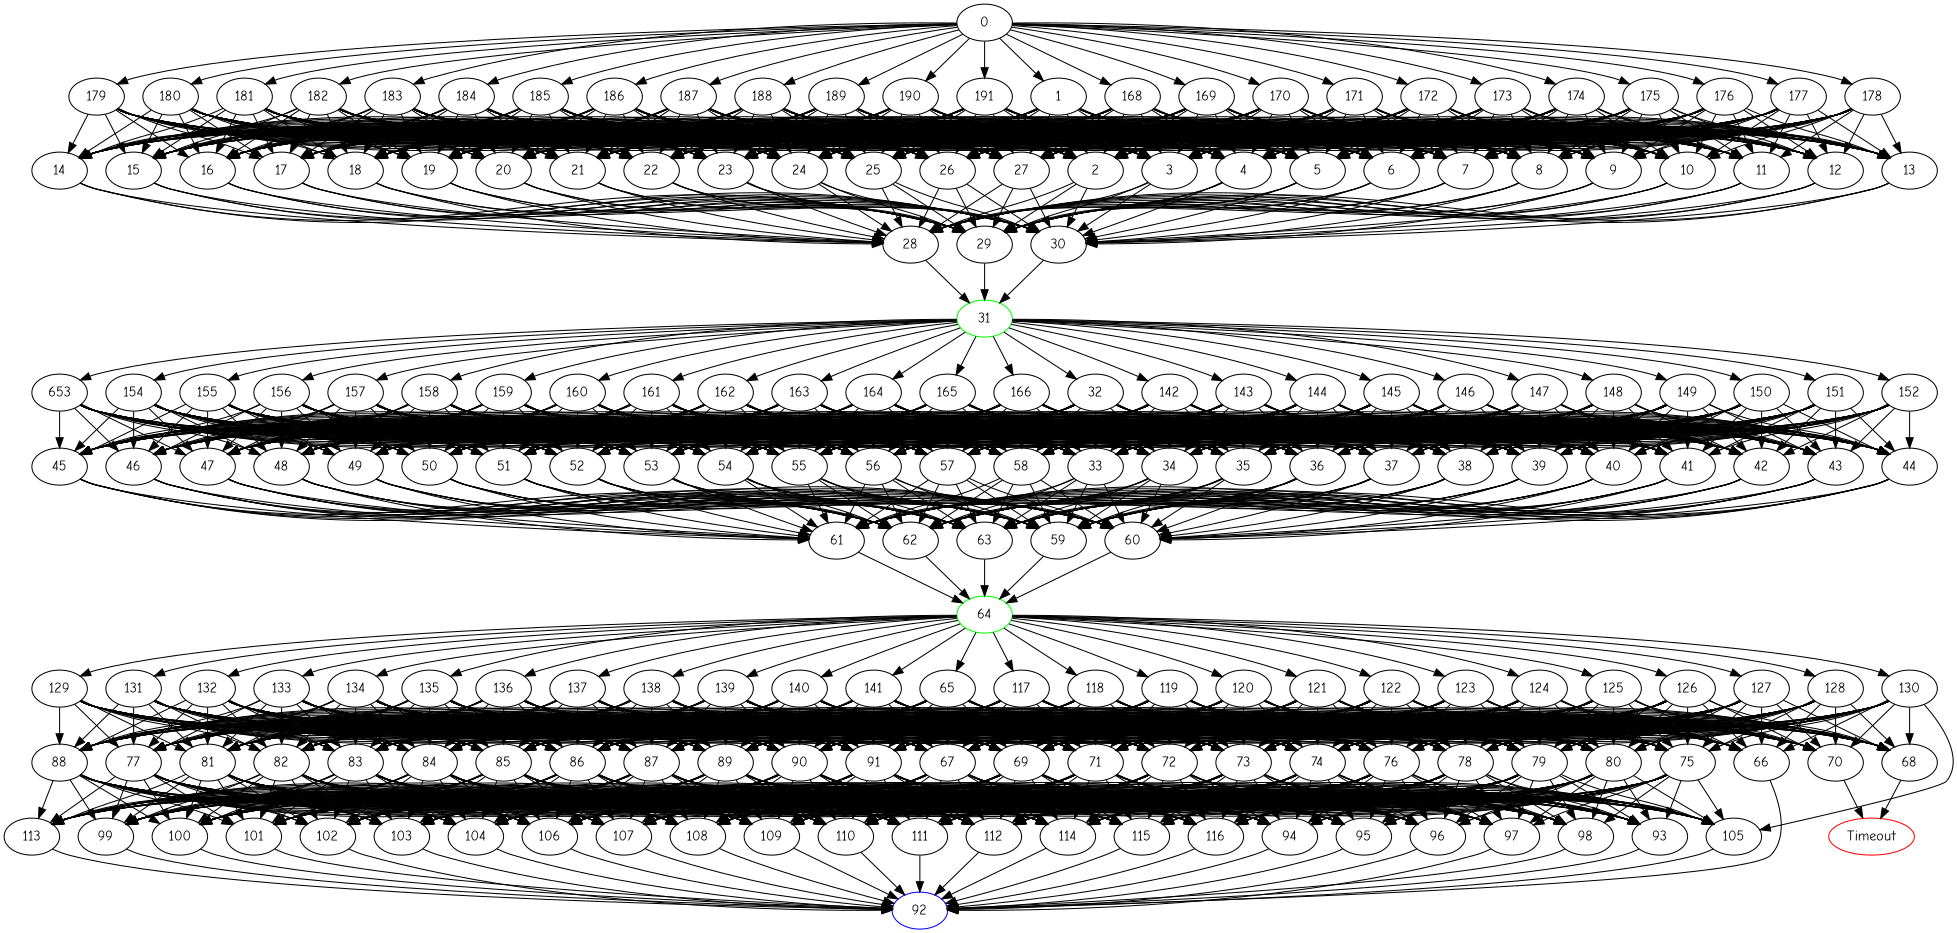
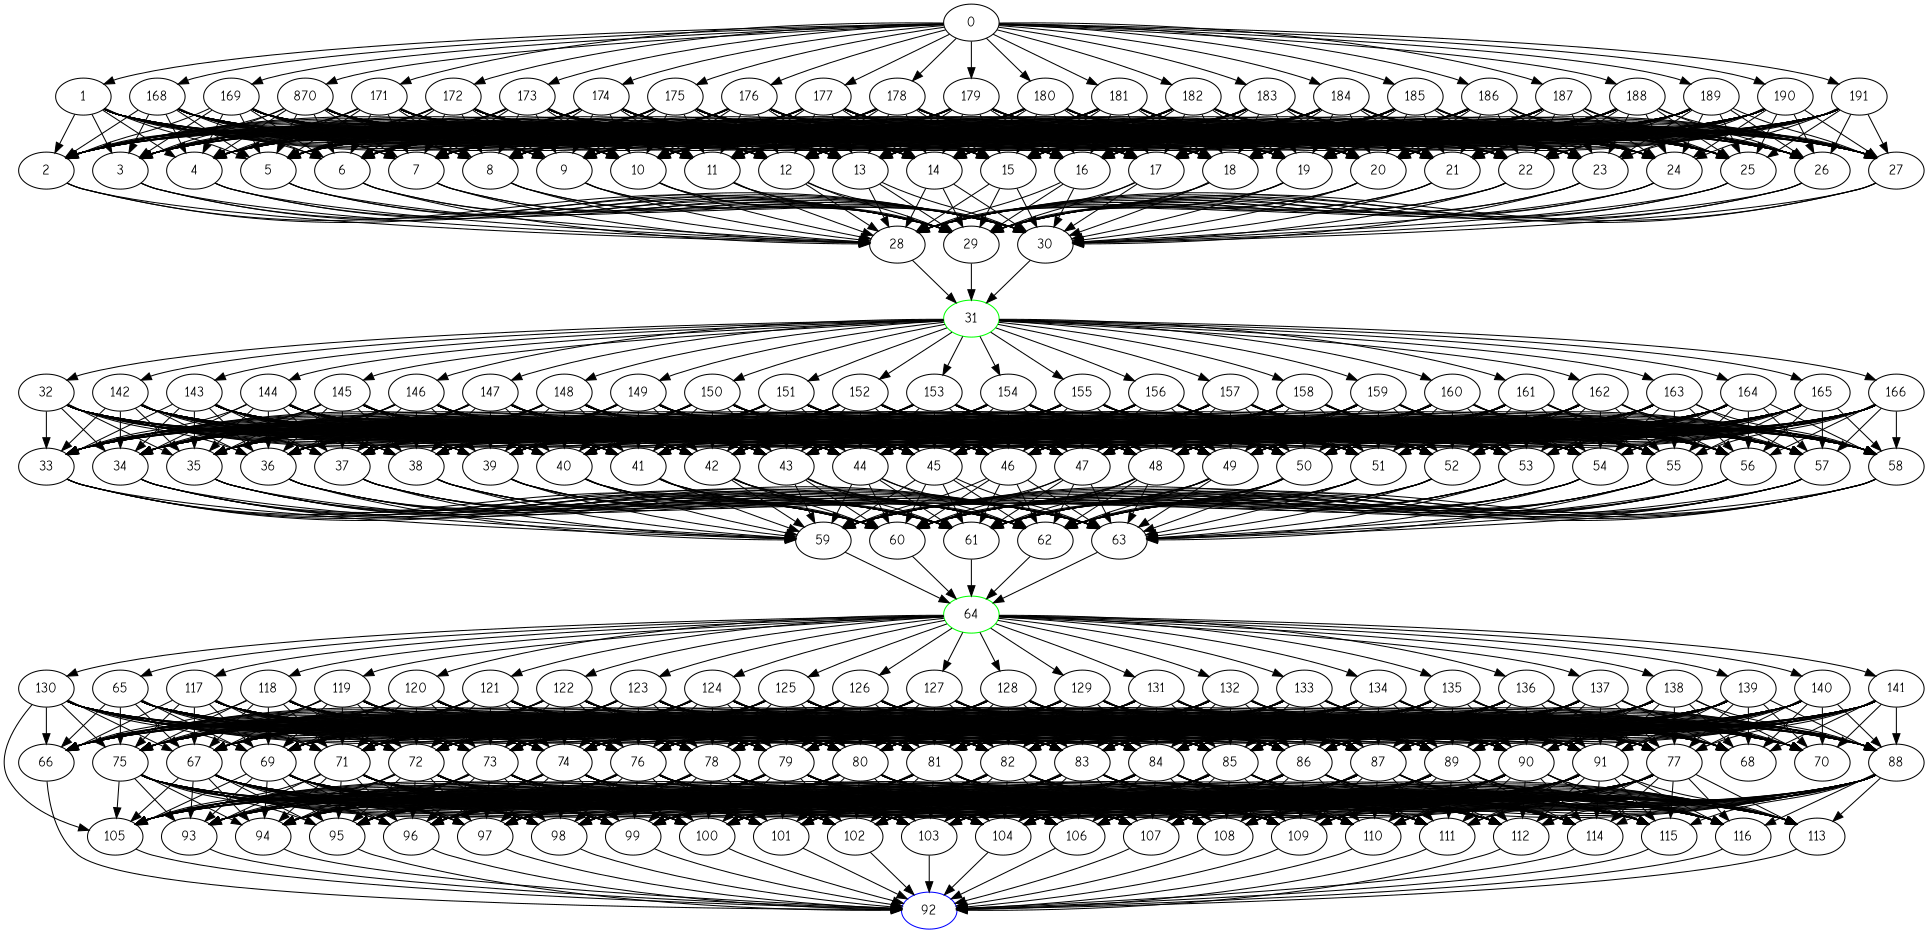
node "170": label "170" -> "870"
node "653": label "653" -> "153"
node "Timeout": removed
